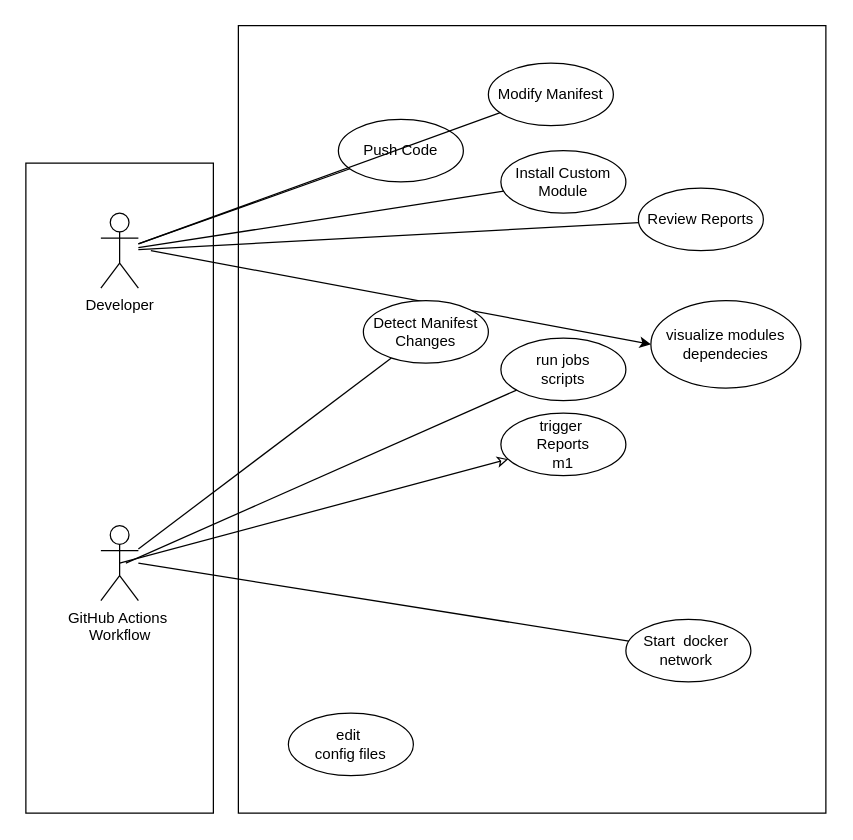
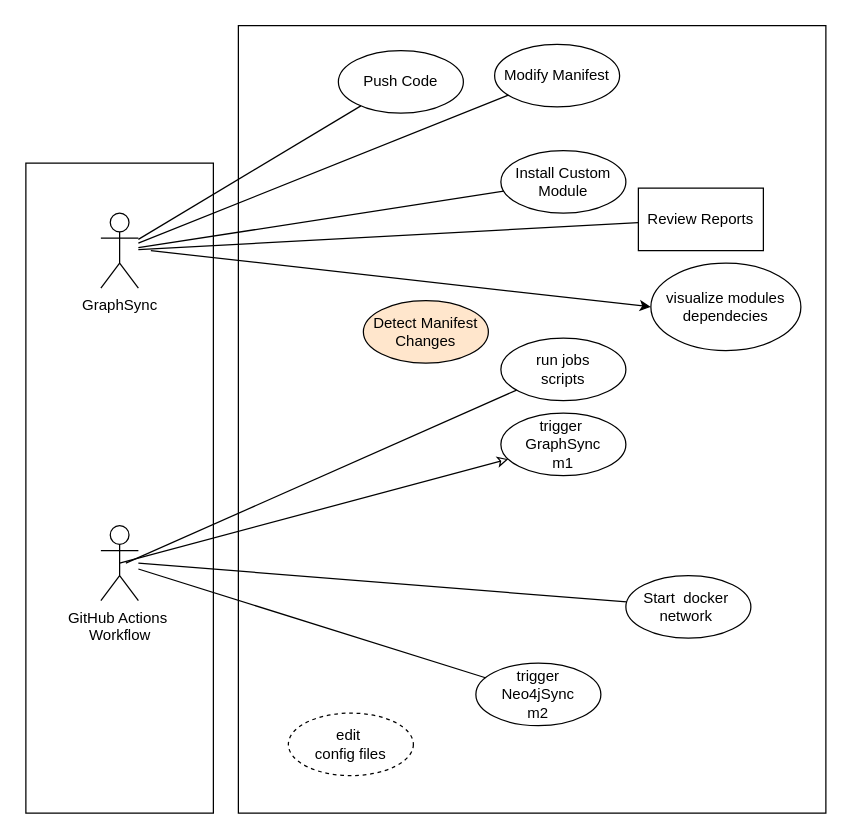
node "Modify Manifest": moved (551, 94) -> (557, 76)
node "Push Code": moved (401, 151) -> (401, 82)
node "Review Reports": shape ellipse -> rectangle
node "Developer": label "Developer" -> "GraphSync"
node "Detect Manifest Changes": fillcolor #ffffff -> #ffe6cc
node "visualize modules dependecies": moved (726, 344) -> (726, 307)
node "trigger Reports m1": label "trigger Reports m1" -> "trigger GraphSync m1"
edge "Detect Manifest Changes" -- "GitHub Actions Workflow": removed
edge "GitHub Actions Workflow" -- "trigger Neo4jSync m2": added
node "Start docker network": moved (688, 651) -> (688, 607)
node "trigger Neo4jSync m2": added
node "edit config files": style solid -> dashed
